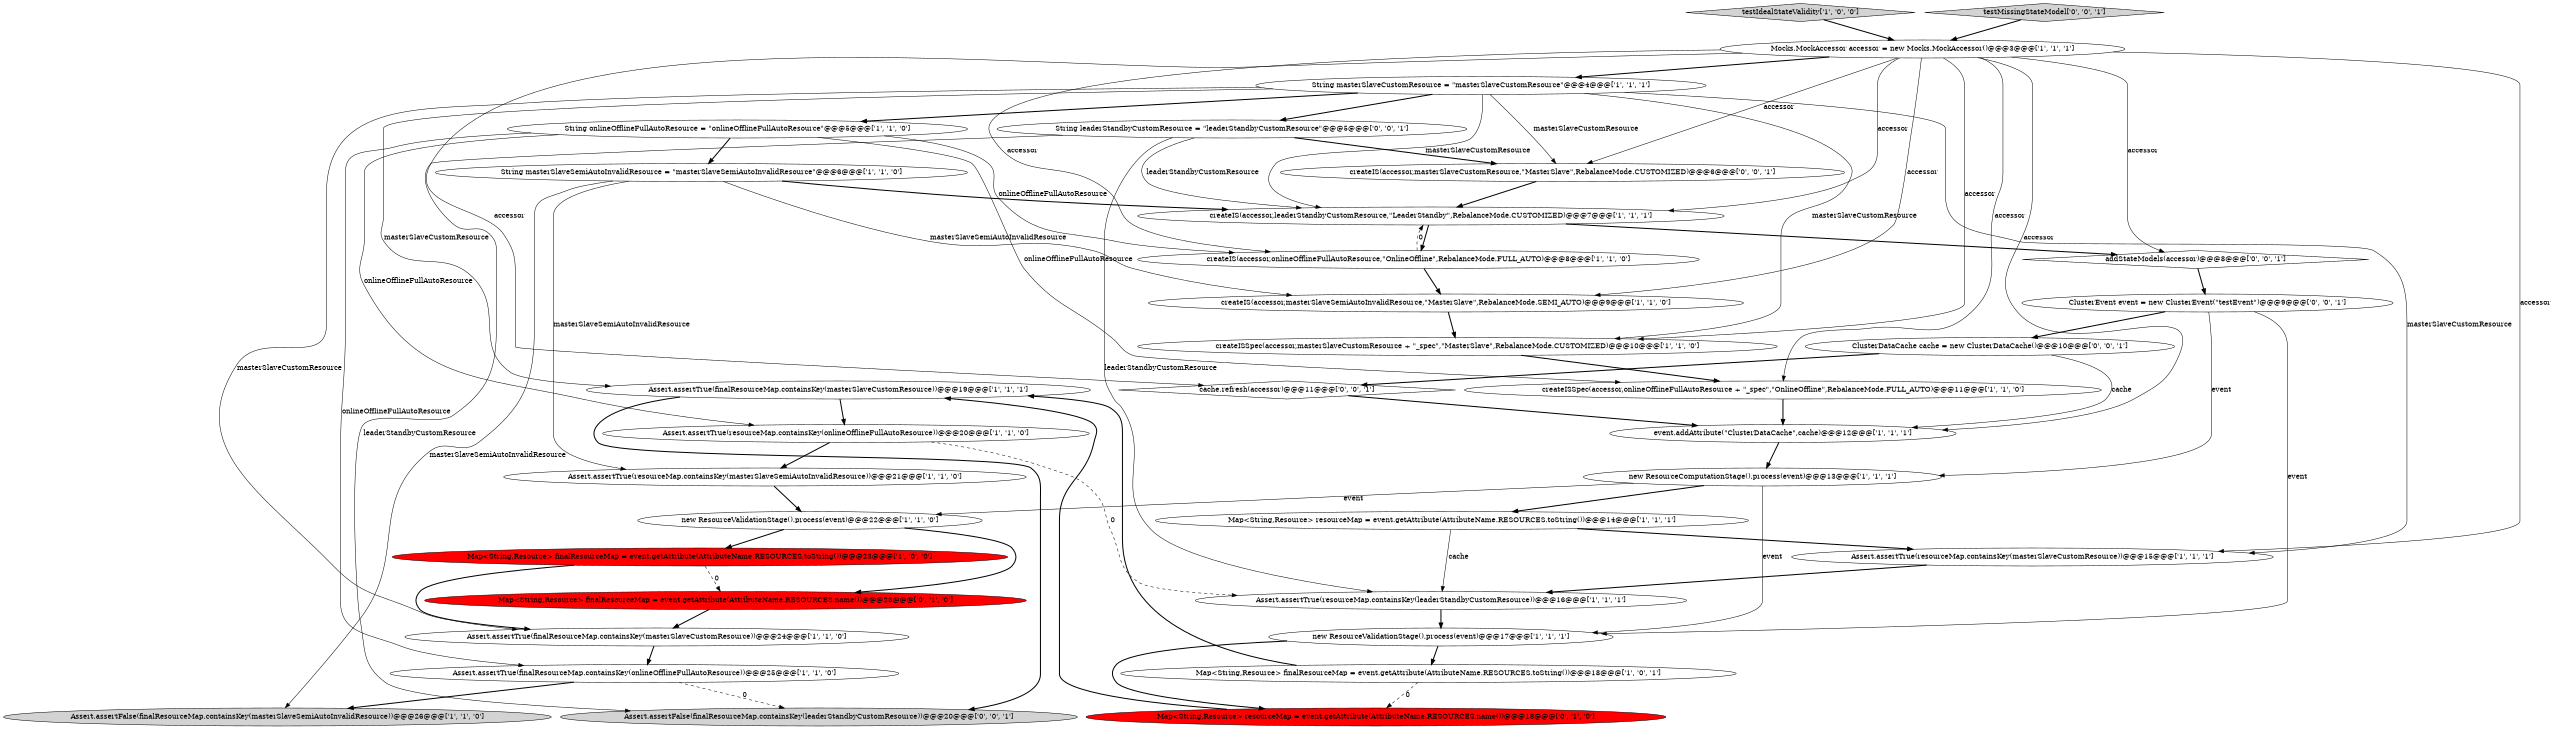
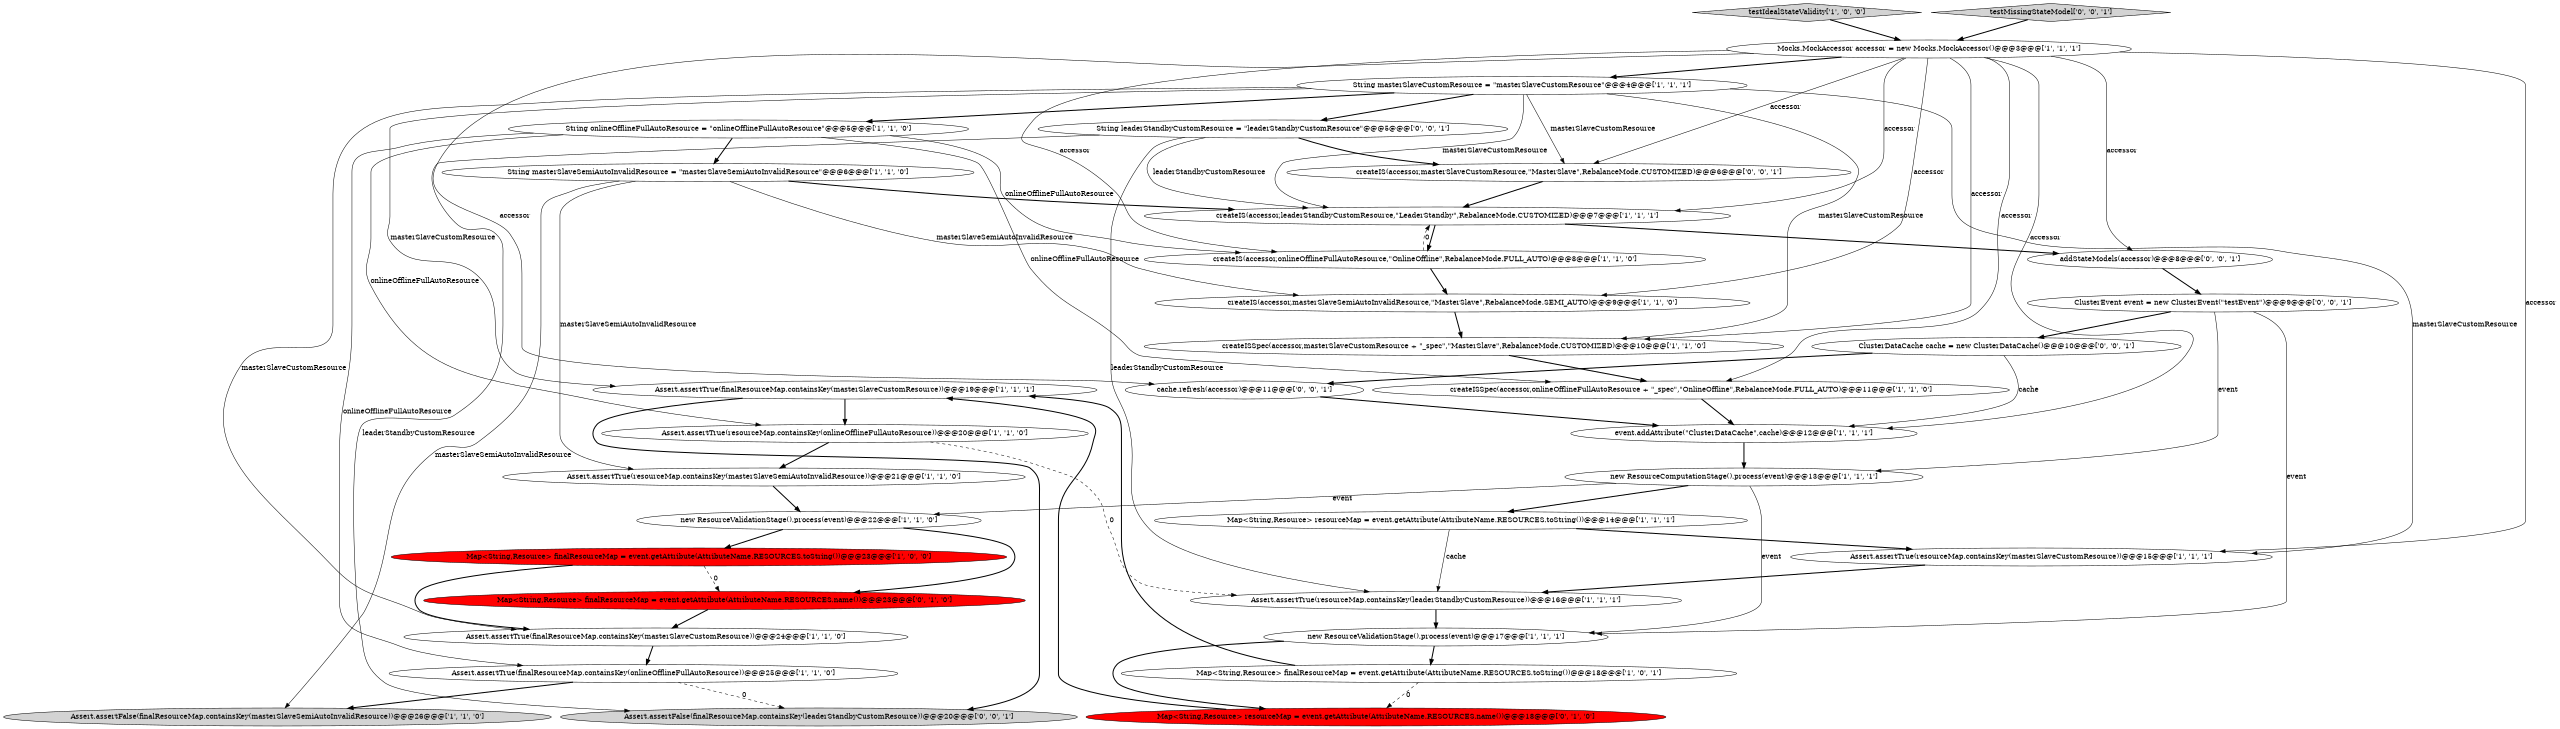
node "addStateModels(accessor)@@@8@@@['0', '0', '1']": shape diamond -> ellipse
node "cache.refresh(accessor)@@@11@@@['0', '0', '1']": shape diamond -> ellipse
